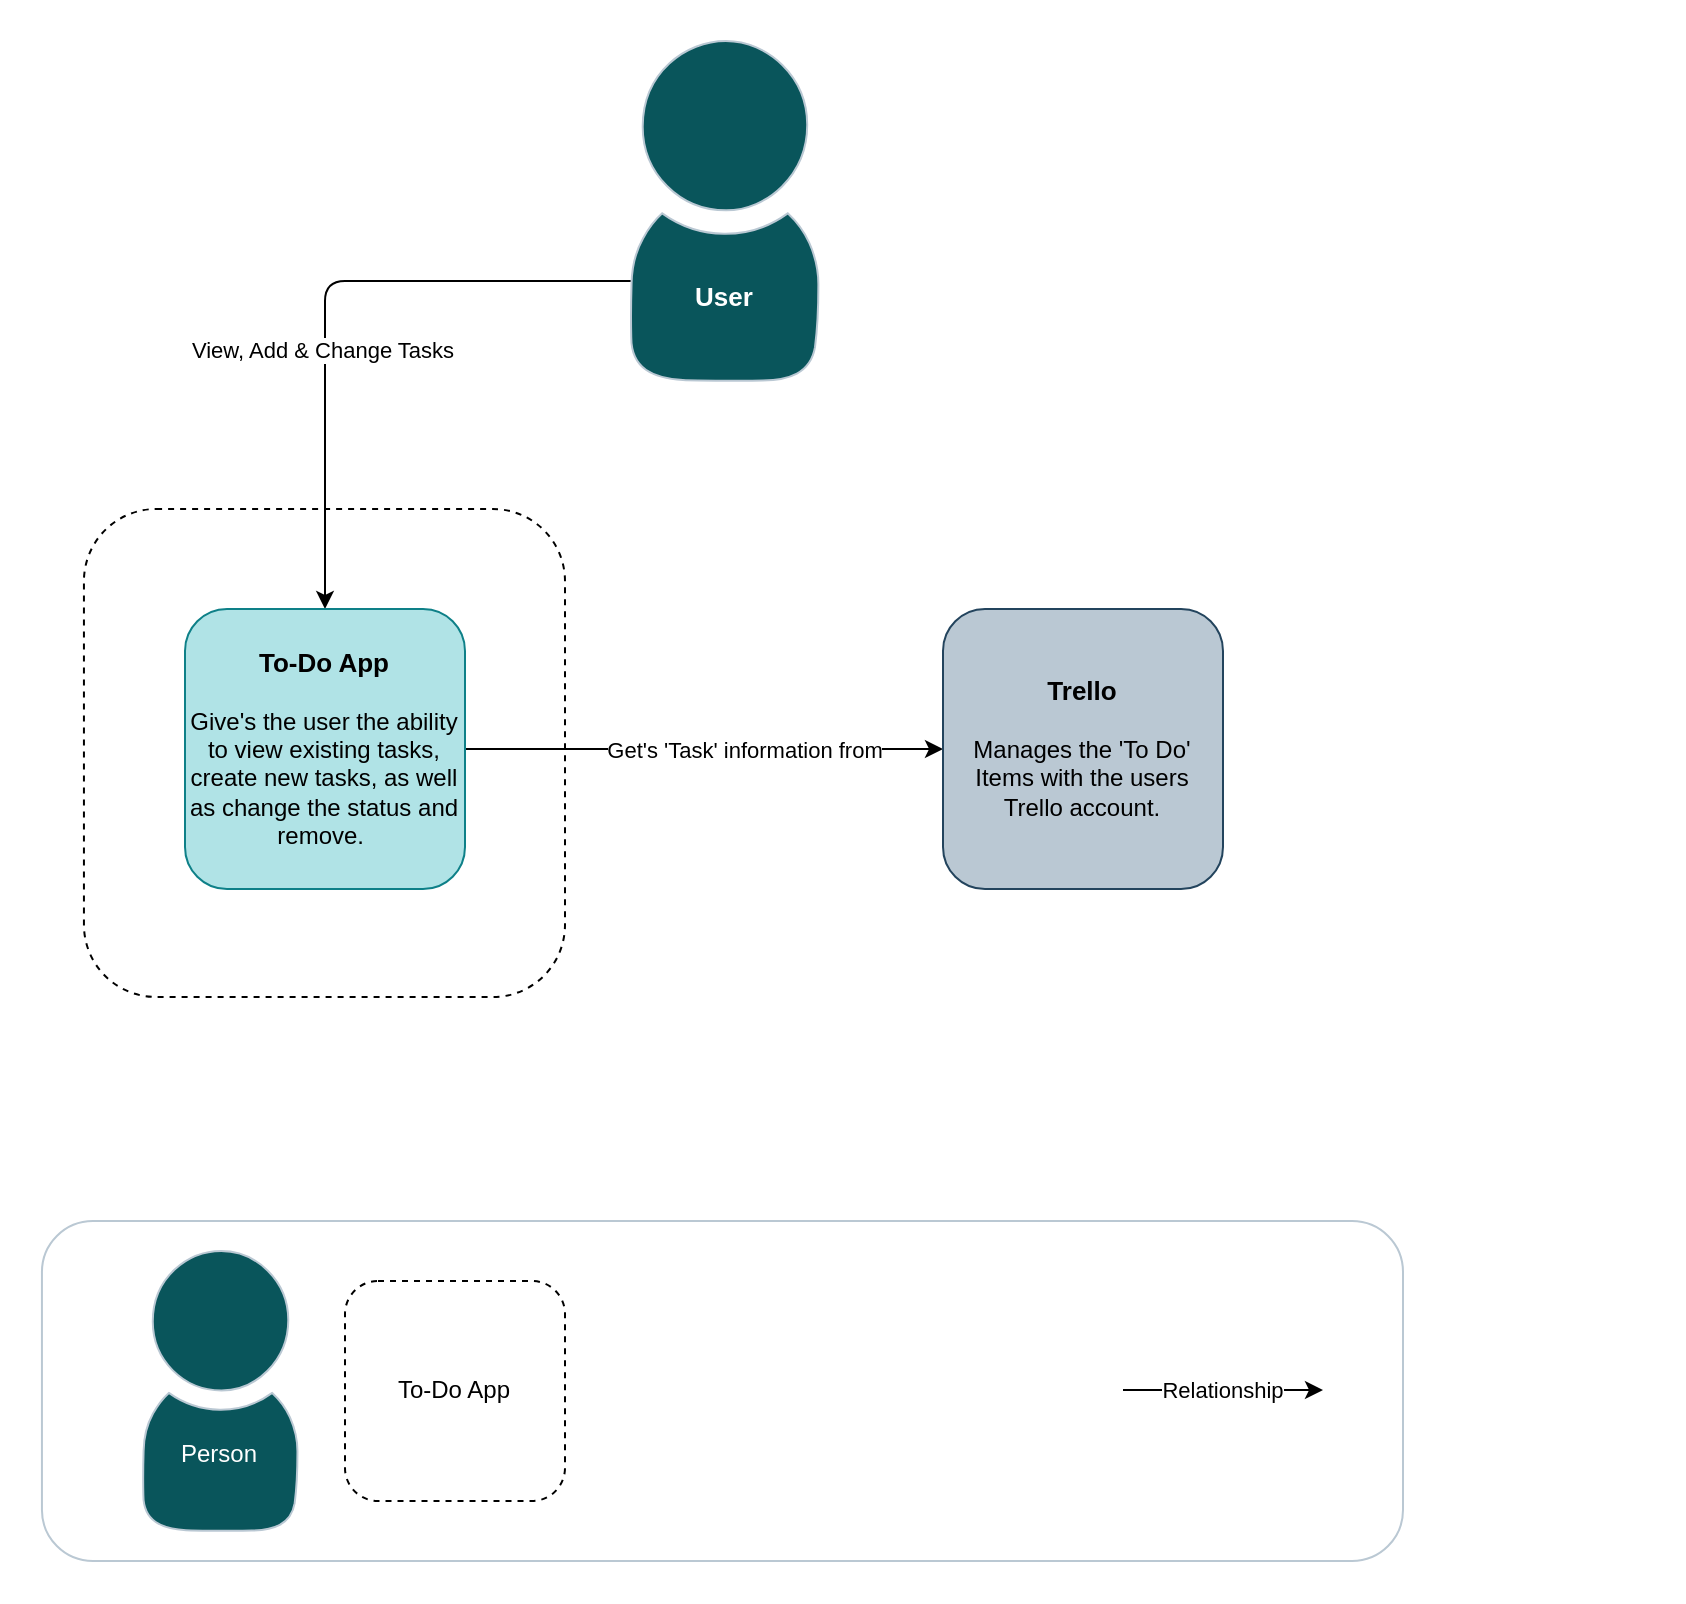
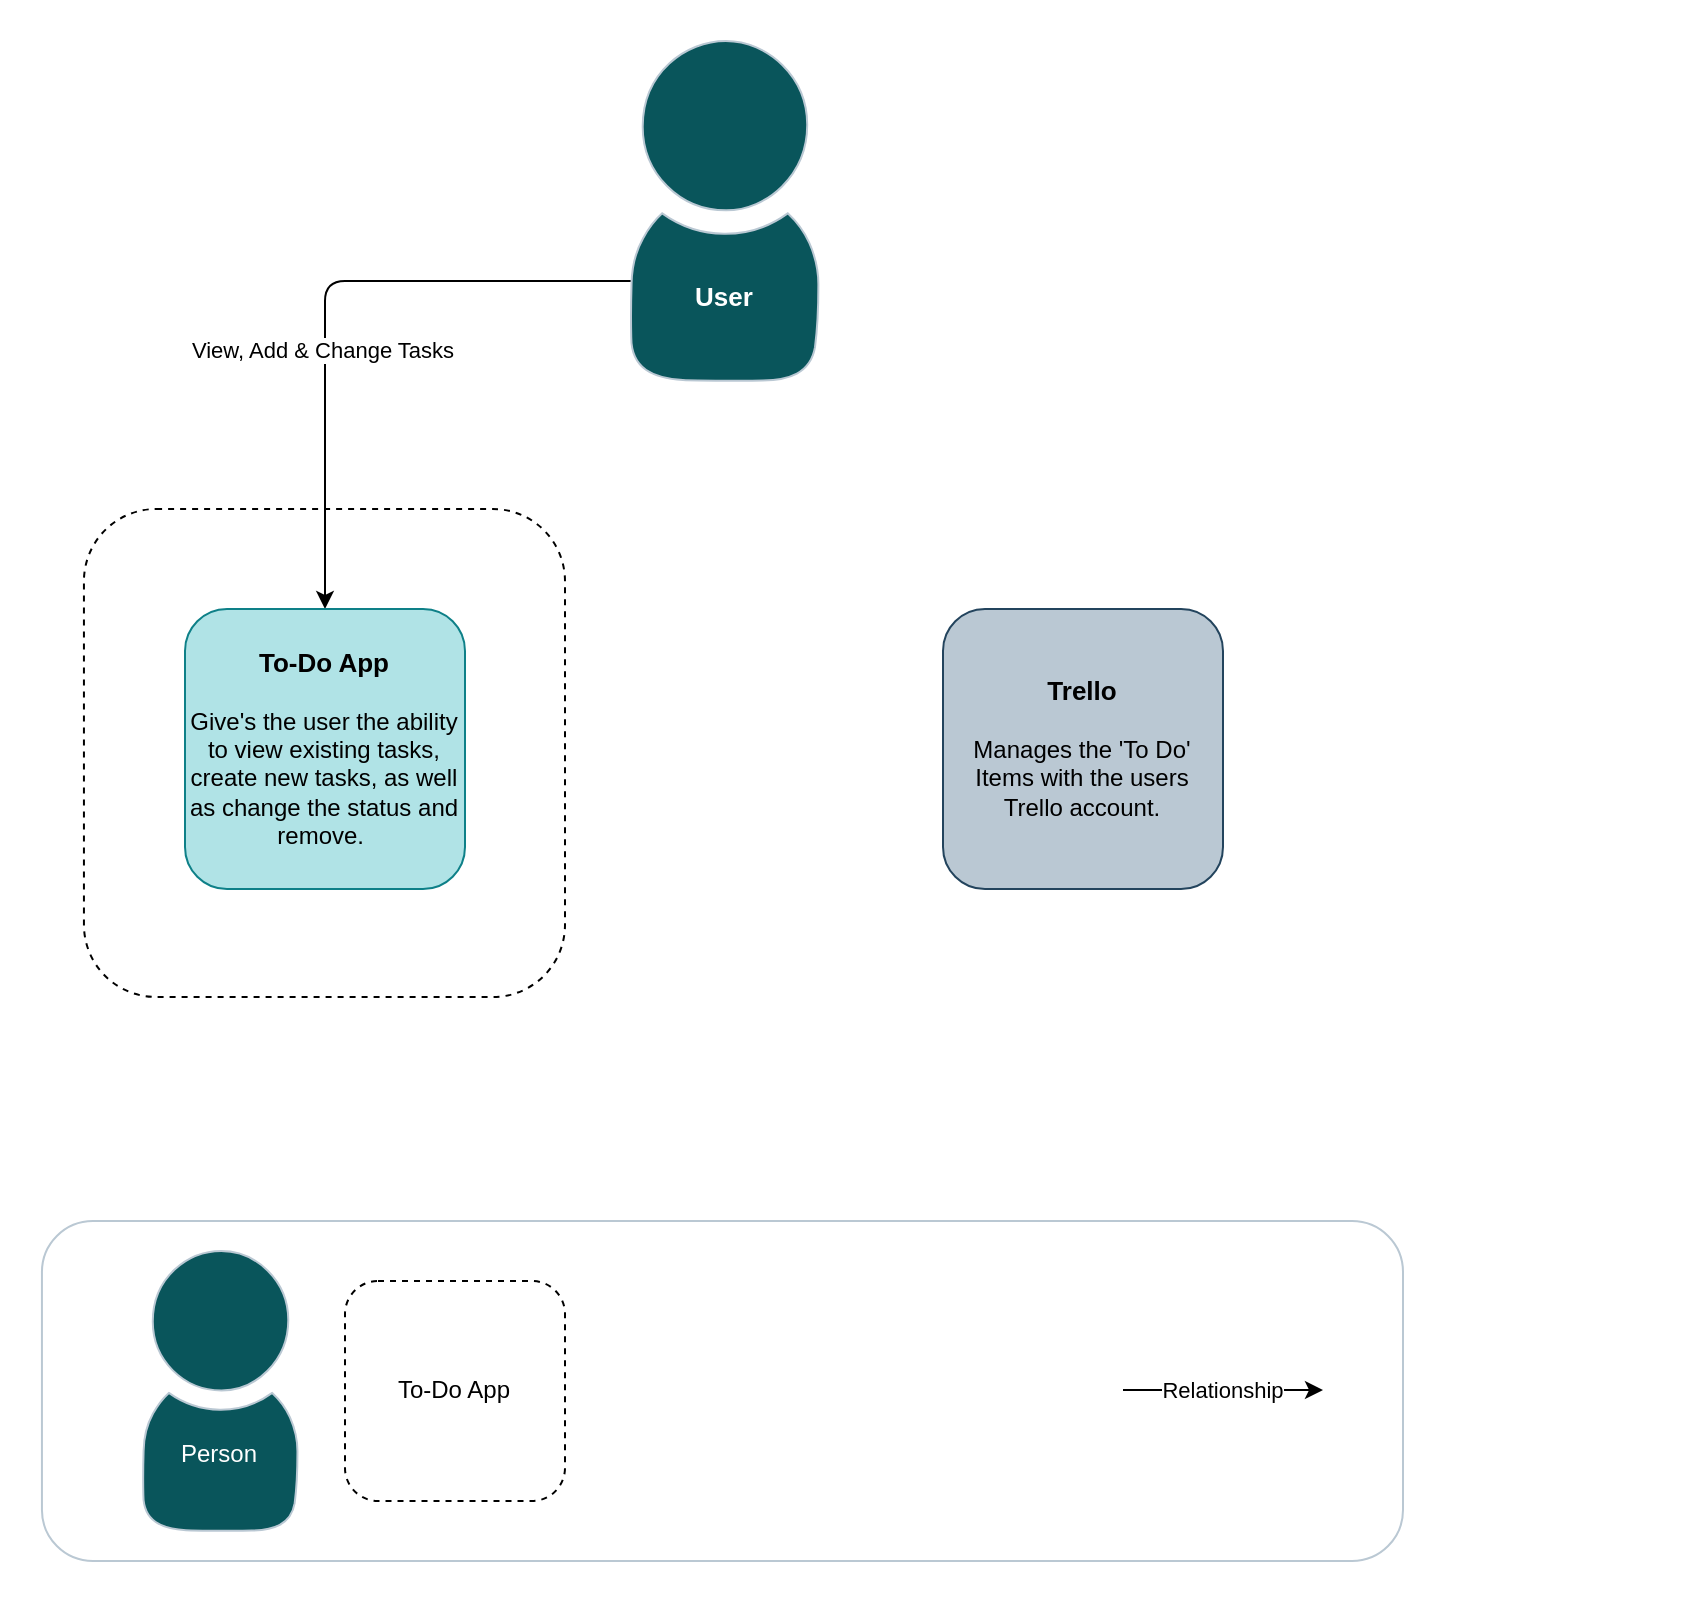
edge "To-Do App Give's the user the ability to view existing tasks, create new tasks, as well as change the status and remove." -> "Trello Manages the 'To Do' Items with the users Trello account.": removed, label "Get's 'Task' information from"
